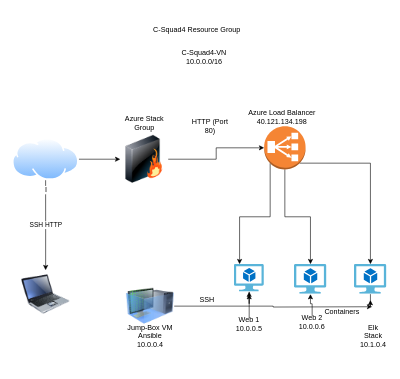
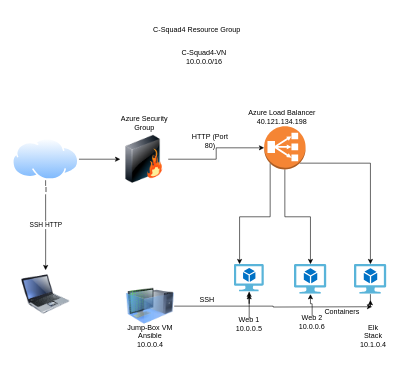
node "Azure Stack Group": label "Azure Stack Group" -> "Azure Security Group"
node "HTTP (Port 80)": moved (210, 126) -> (210, 141)
